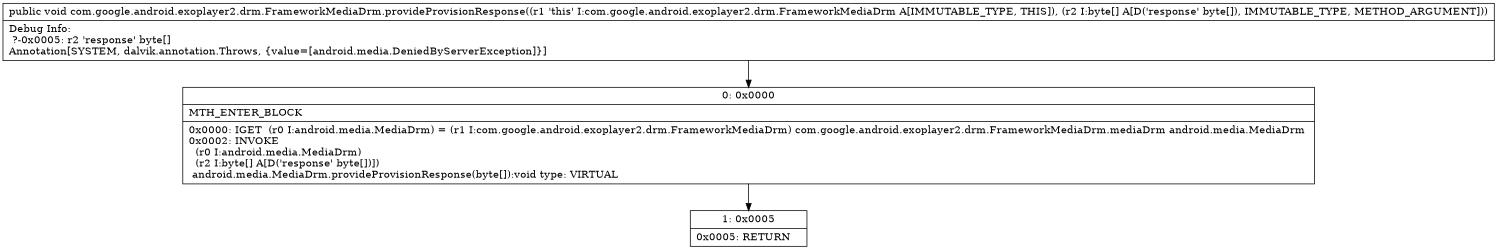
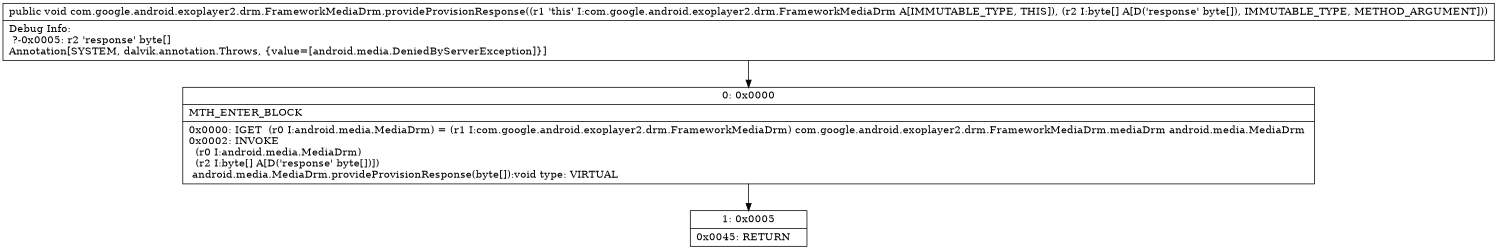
node "1: 0x0005": text "0x0005: RETURN" -> "0x0045: RETURN"
